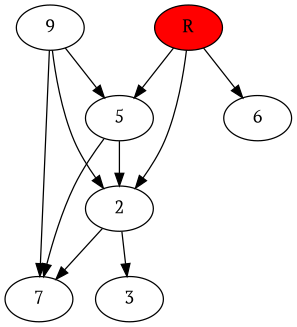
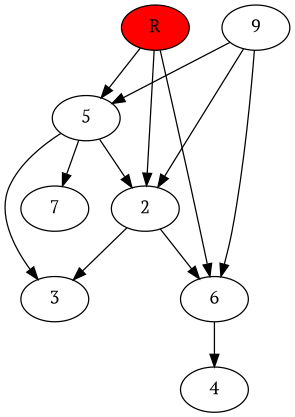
edge "9" -> "7": now "9" -> "6"
edge "5" -> "3": added
edge "2" -> "7": now "2" -> "6"
node "4": added
